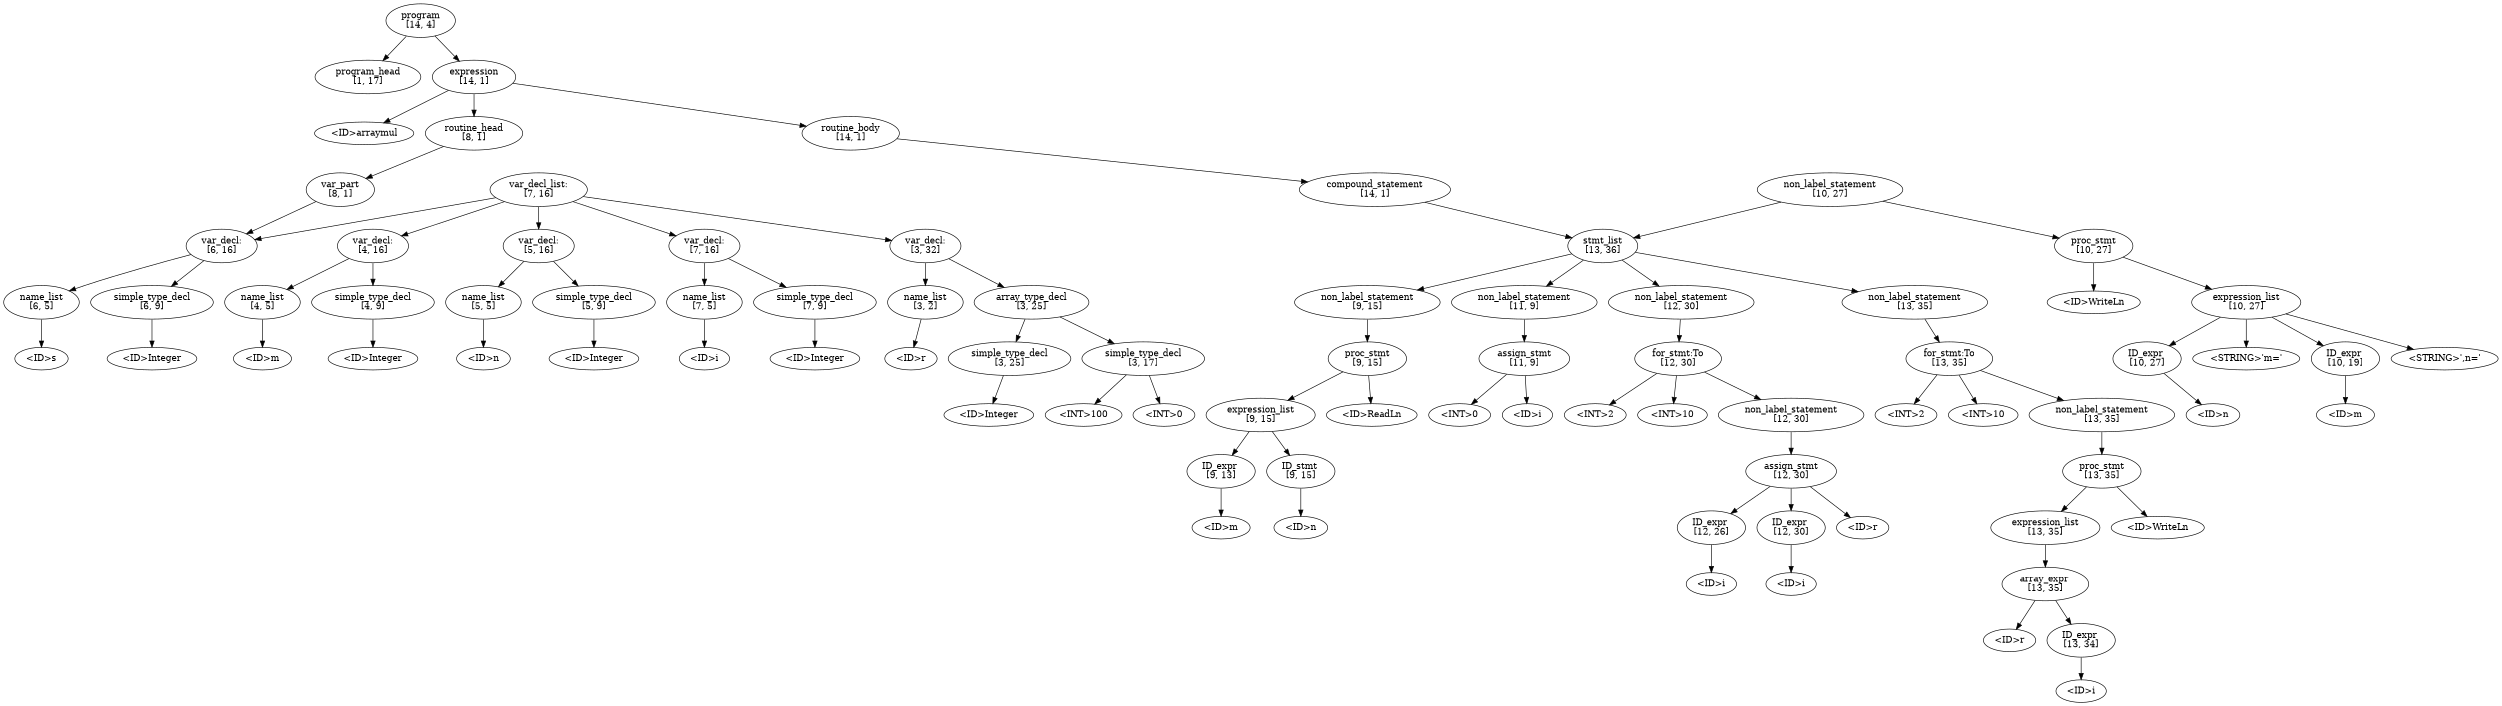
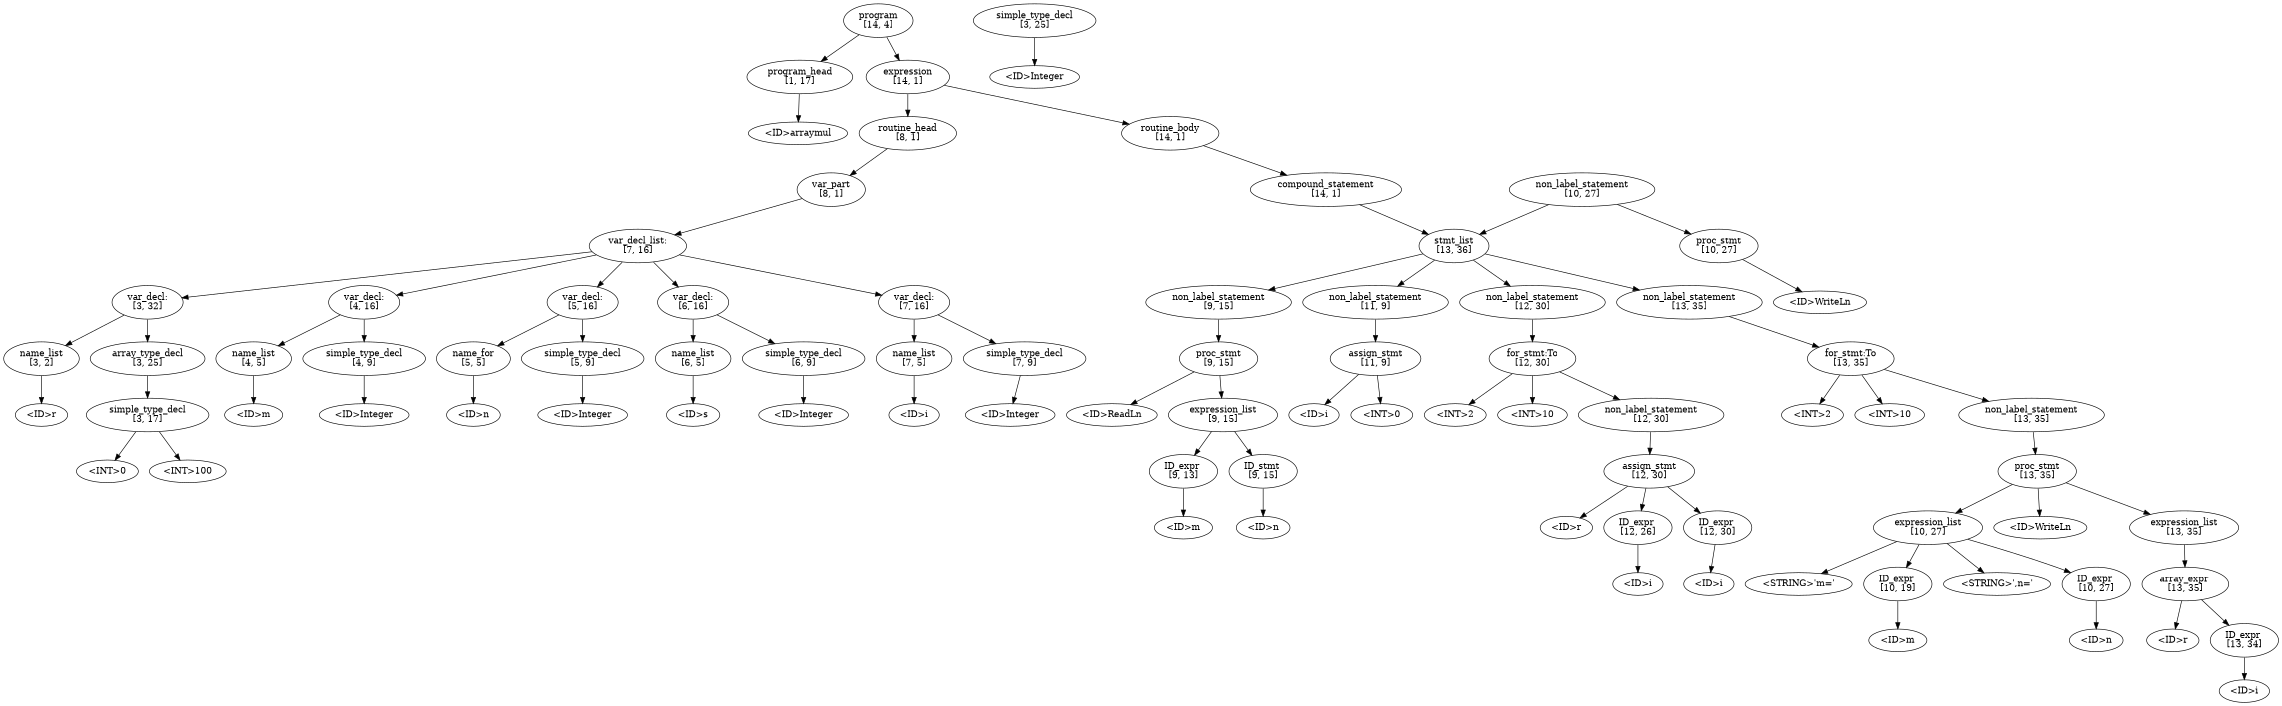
edge "expression [14, 1]" -> "<ID>arraymul": now "program_head [1, 17]" -> "<ID>arraymul"
edge "var_part [8, 1]" -> "var_decl: [6, 16]": now "var_part [8, 1]" -> "var_decl_list: [7, 16]"
edge "proc_stmt [10, 27]" -> "expression_list [10, 27]": now "proc_stmt [13, 35]" -> "expression_list [10, 27]"
node "name_list [5, 5]": label "name_list [5, 5]" -> "name_for [5, 5]"
edge "array_type_decl [3, 25]" -> "simple_type_decl [3, 25]": removed
